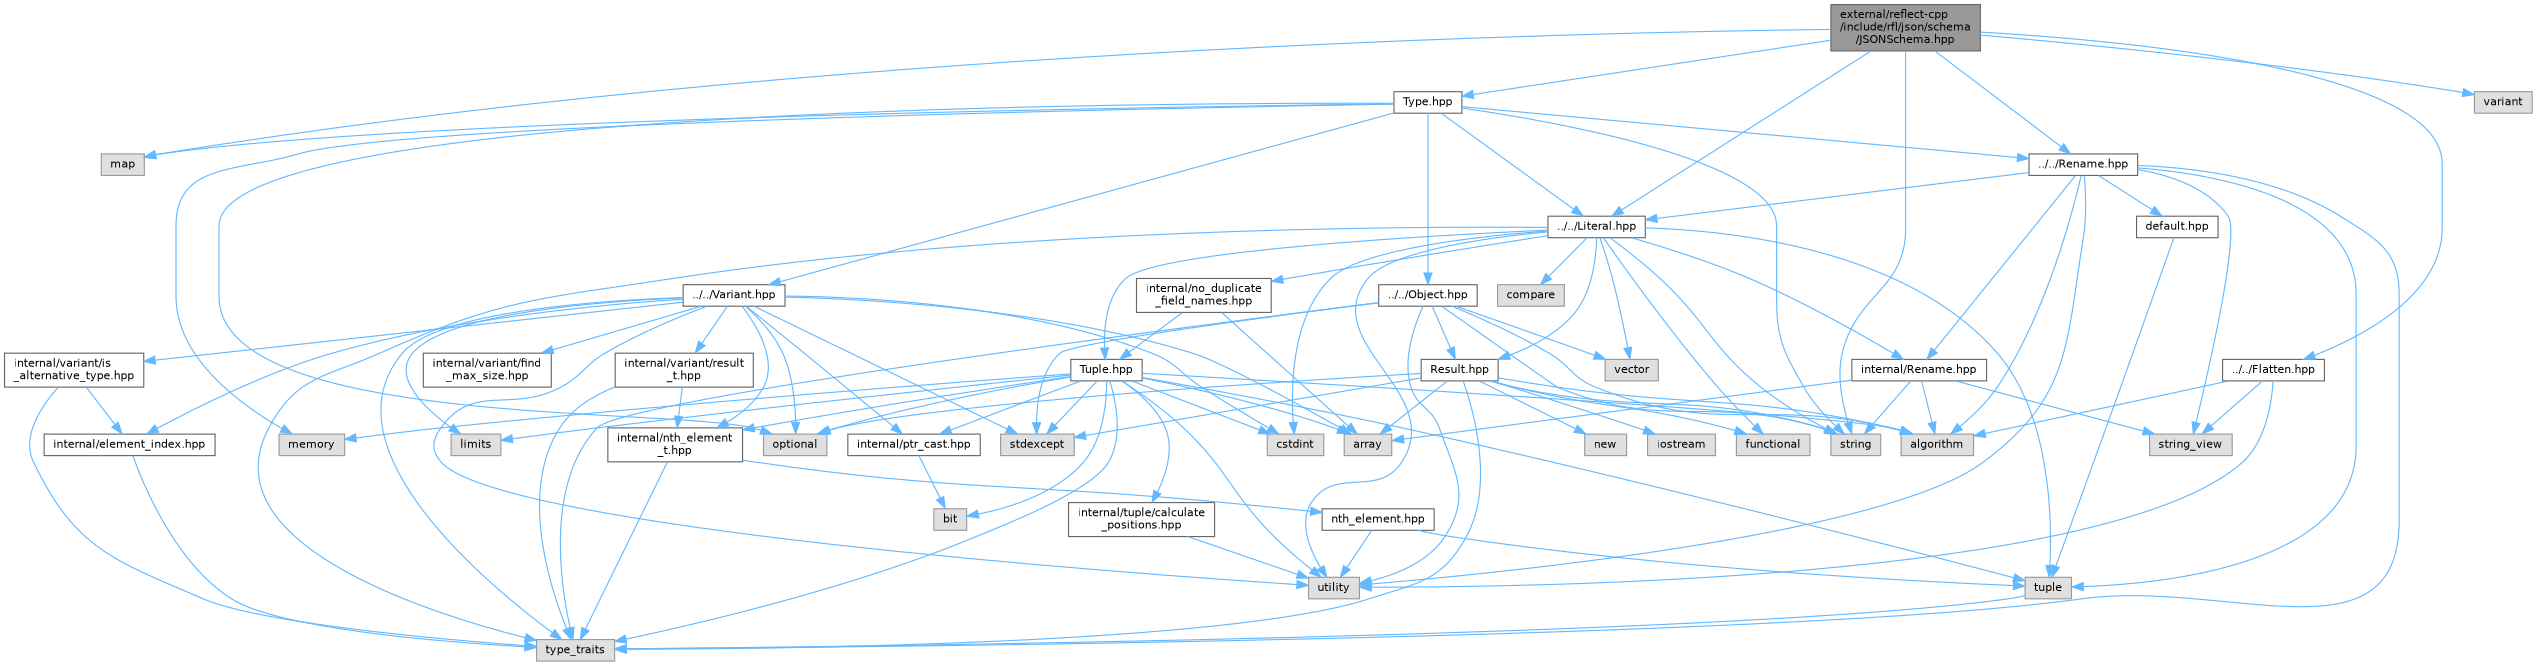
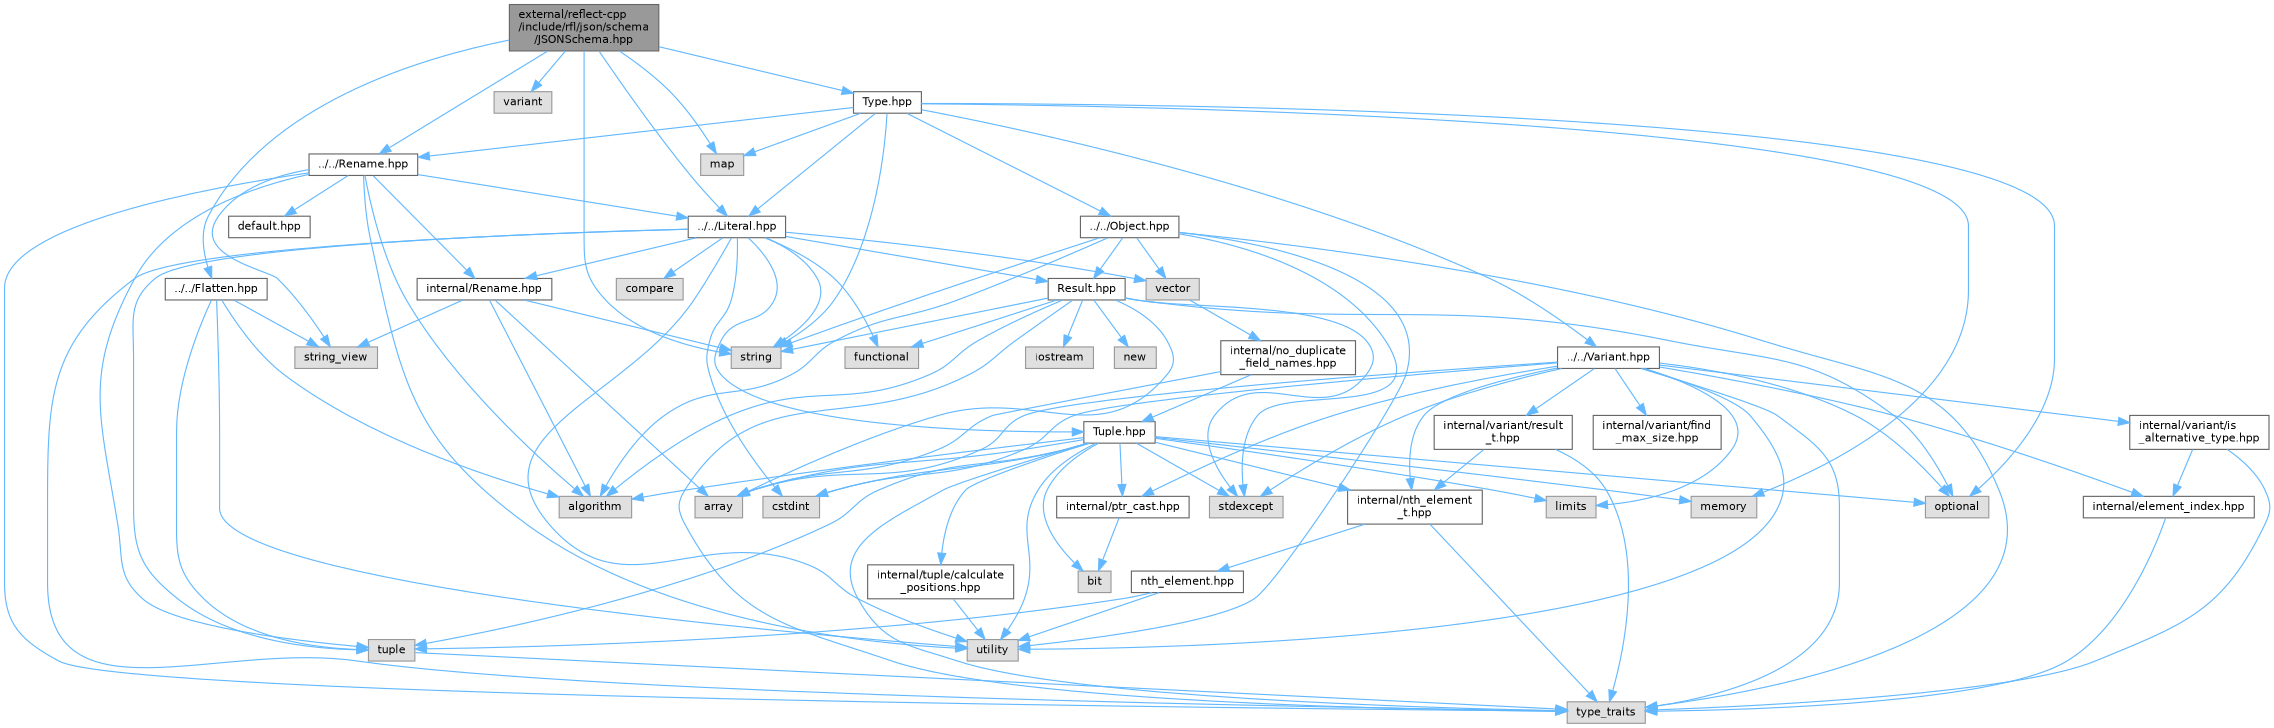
edge "../../Literal.hpp" -> "internal/no_duplicate _field_names.hpp": now "vector" -> "internal/no_duplicate _field_names.hpp"
edge "default.hpp" -> "tuple": now "../../Flatten.hpp" -> "tuple"
